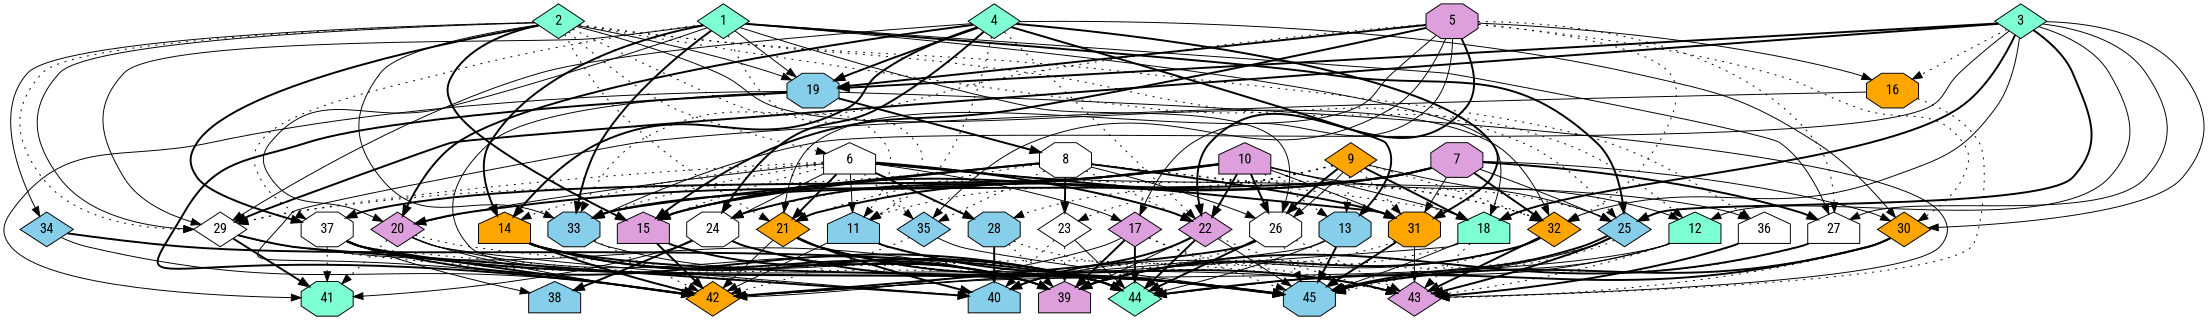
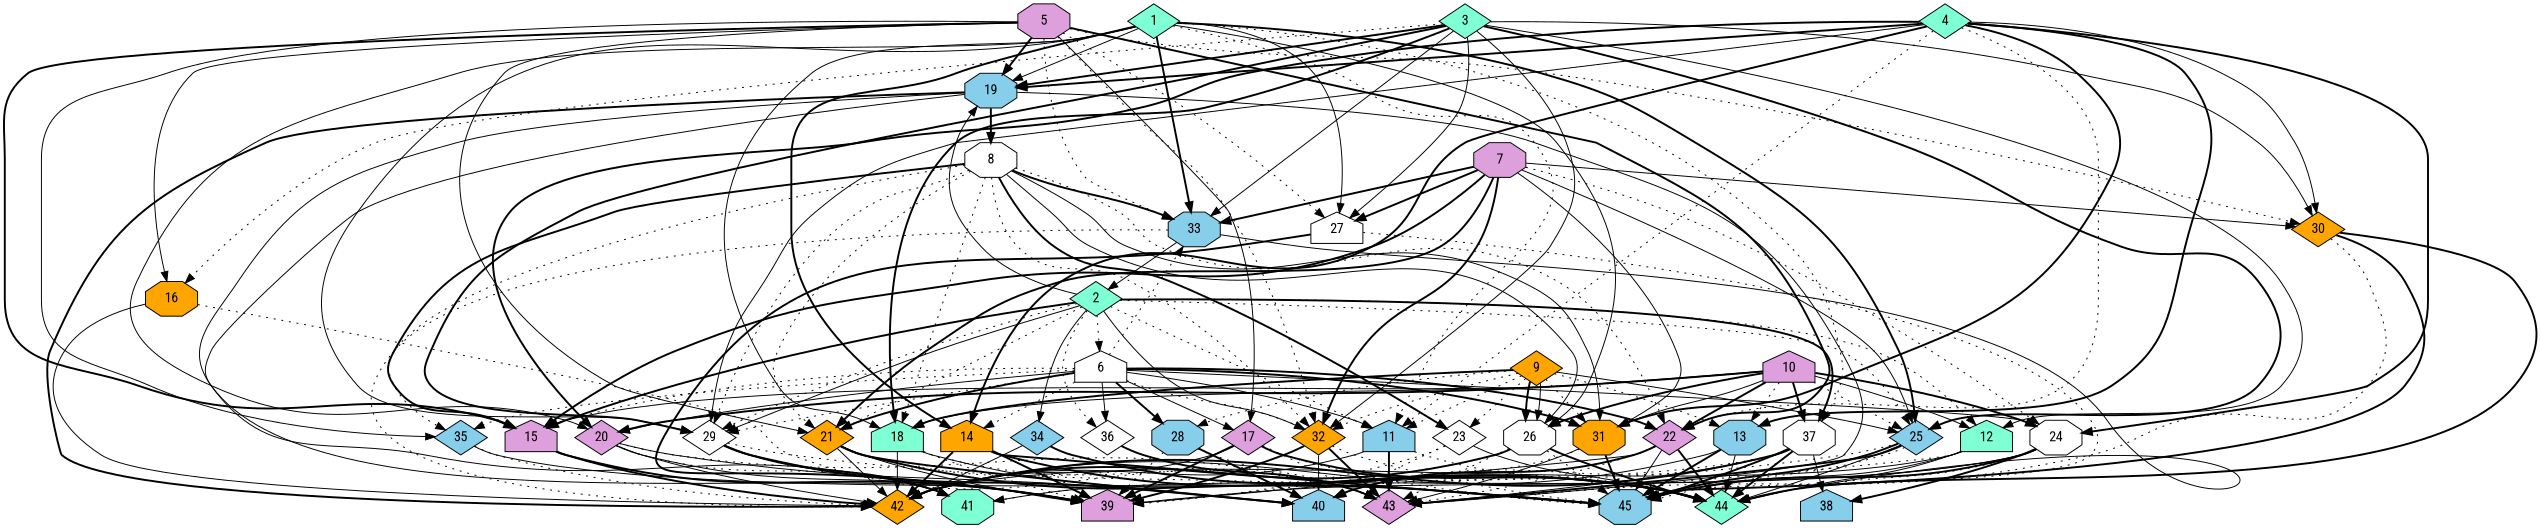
edge "2" -> "33": reversed
edge "8" -> "31": style bold -> solid
node "36": shape house -> diamond
